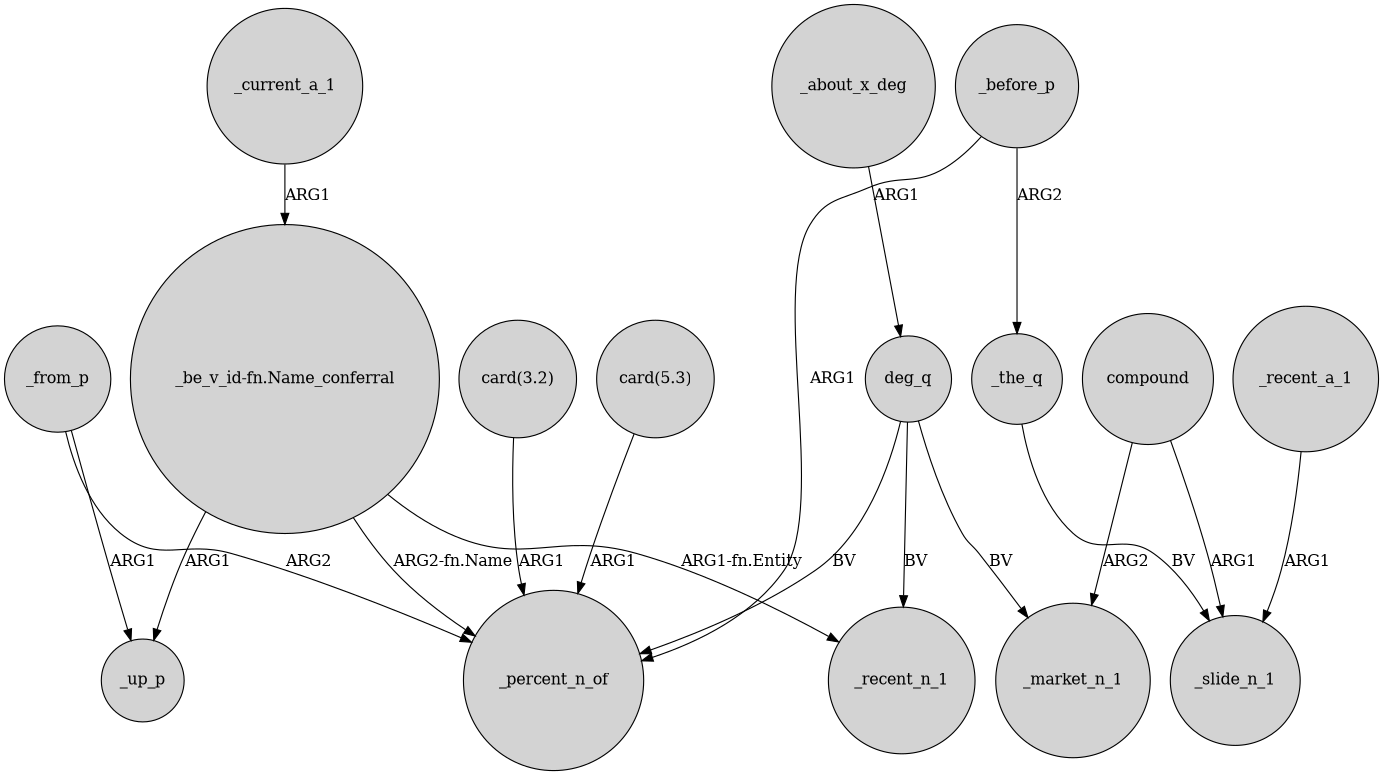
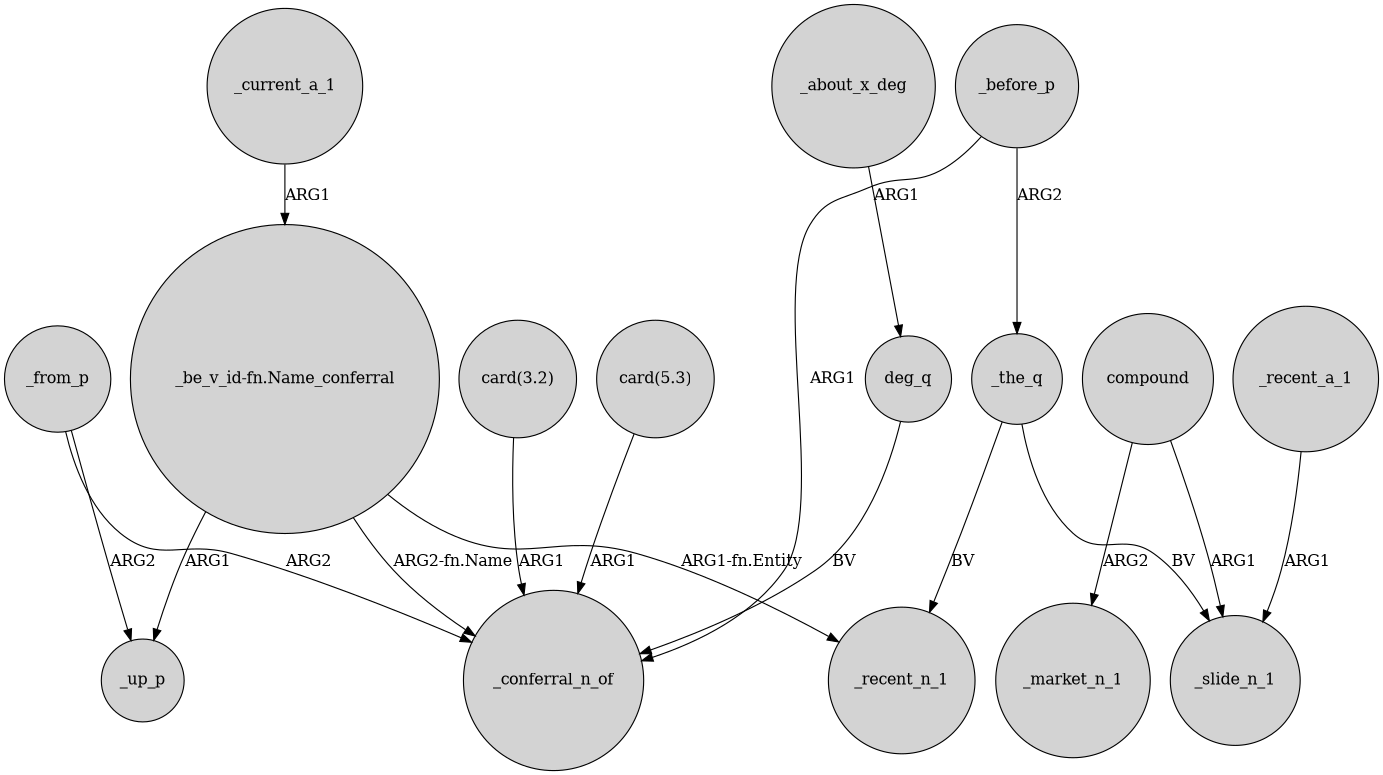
edge "deg_q" -> "_recent_n_1": now "_the_q" -> "_recent_n_1"
edge "deg_q" -> "_market_n_1": removed, label "BV"
edge "_from_p" -> "_up_p": label "ARG1" -> "ARG2"
node "_percent_n_of": label "_percent_n_of" -> "_conferral_n_of"
